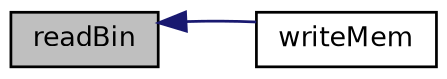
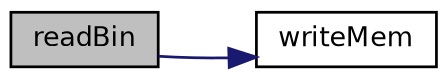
edge "writeMem" -> "readBin": reversed
